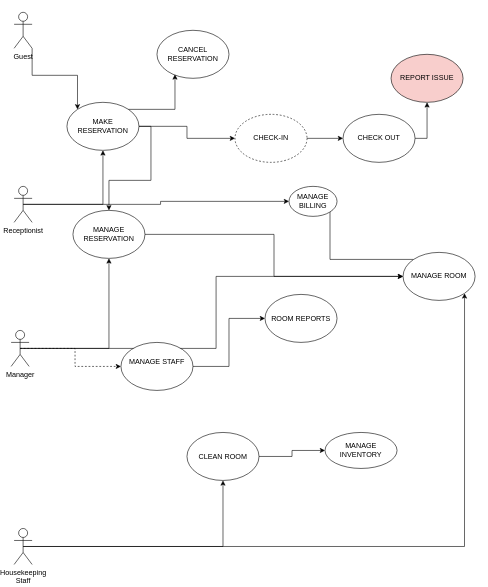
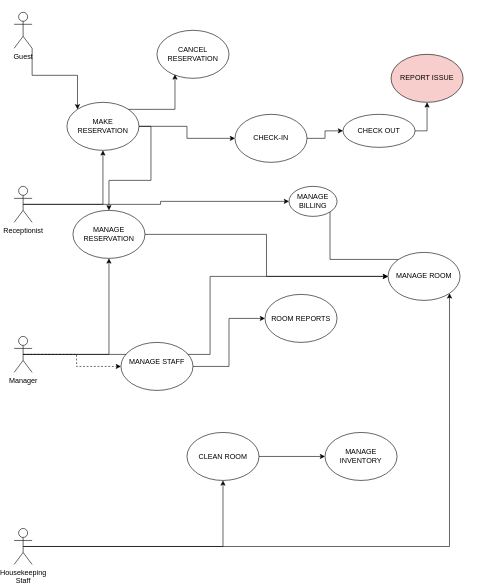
node "CHECK-IN": style dashed -> solid
node "CHECK OUT": size 72x48 -> 72x33
node "MANAGE ROOM": moved (439, 276) -> (424, 276)
node "Manager": moved (20, 348) -> (23, 354)
node "MANAGE INVENTORY": size 72x36 -> 72x48
